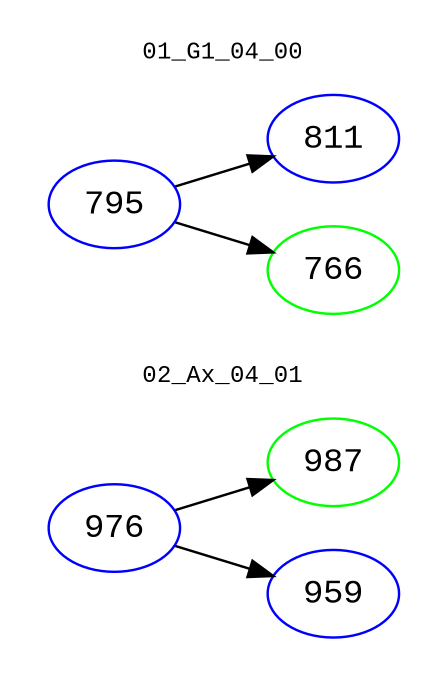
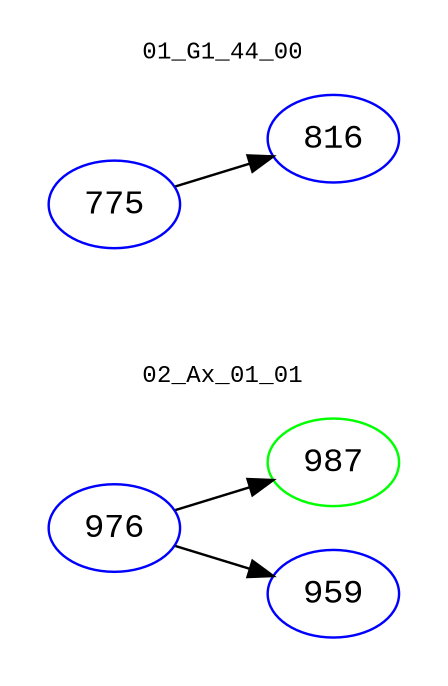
cluster "01_G1_04_00": label "01_G1_04_00" -> "01_G1_44_00"
node "811": label "811" -> "816"
node "795": label "795" -> "775"
node "766": removed
cluster "02_Ax_04_01": label "02_Ax_04_01" -> "02_Ax_01_01"
